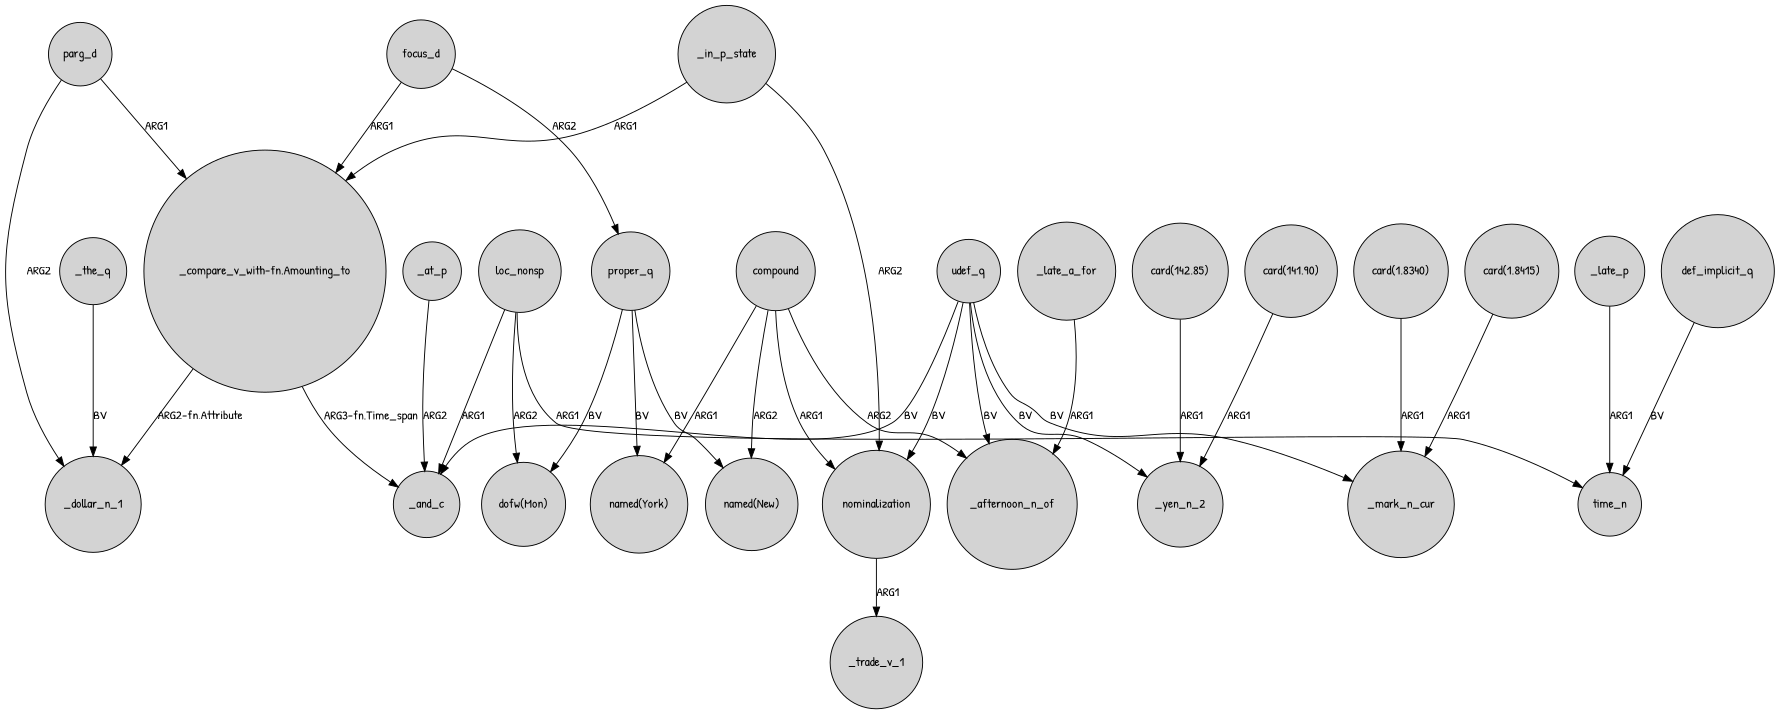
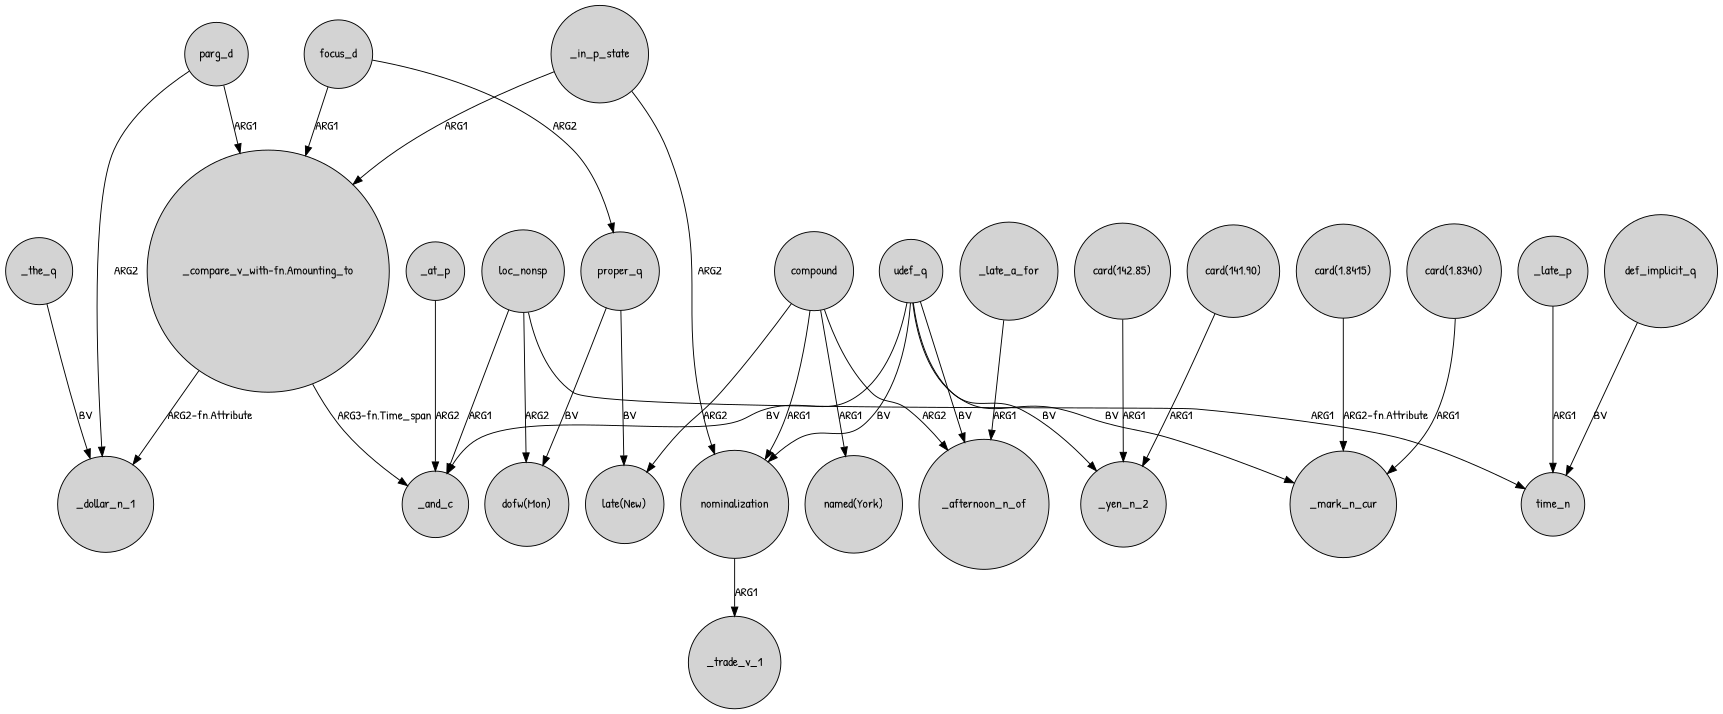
edge "proper_q" -> "named(York)": removed, label "BV"
edge "card(1.8415)" -> "_mark_n_cur": label "ARG1" -> "ARG2-fn.Attribute"
node "named(New)": label "named(New)" -> "late(New)"
